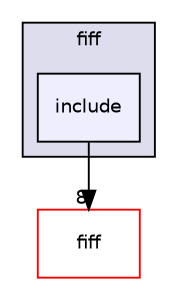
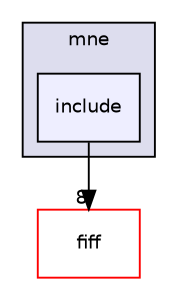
cluster "fiff": label "fiff" -> "mne"
